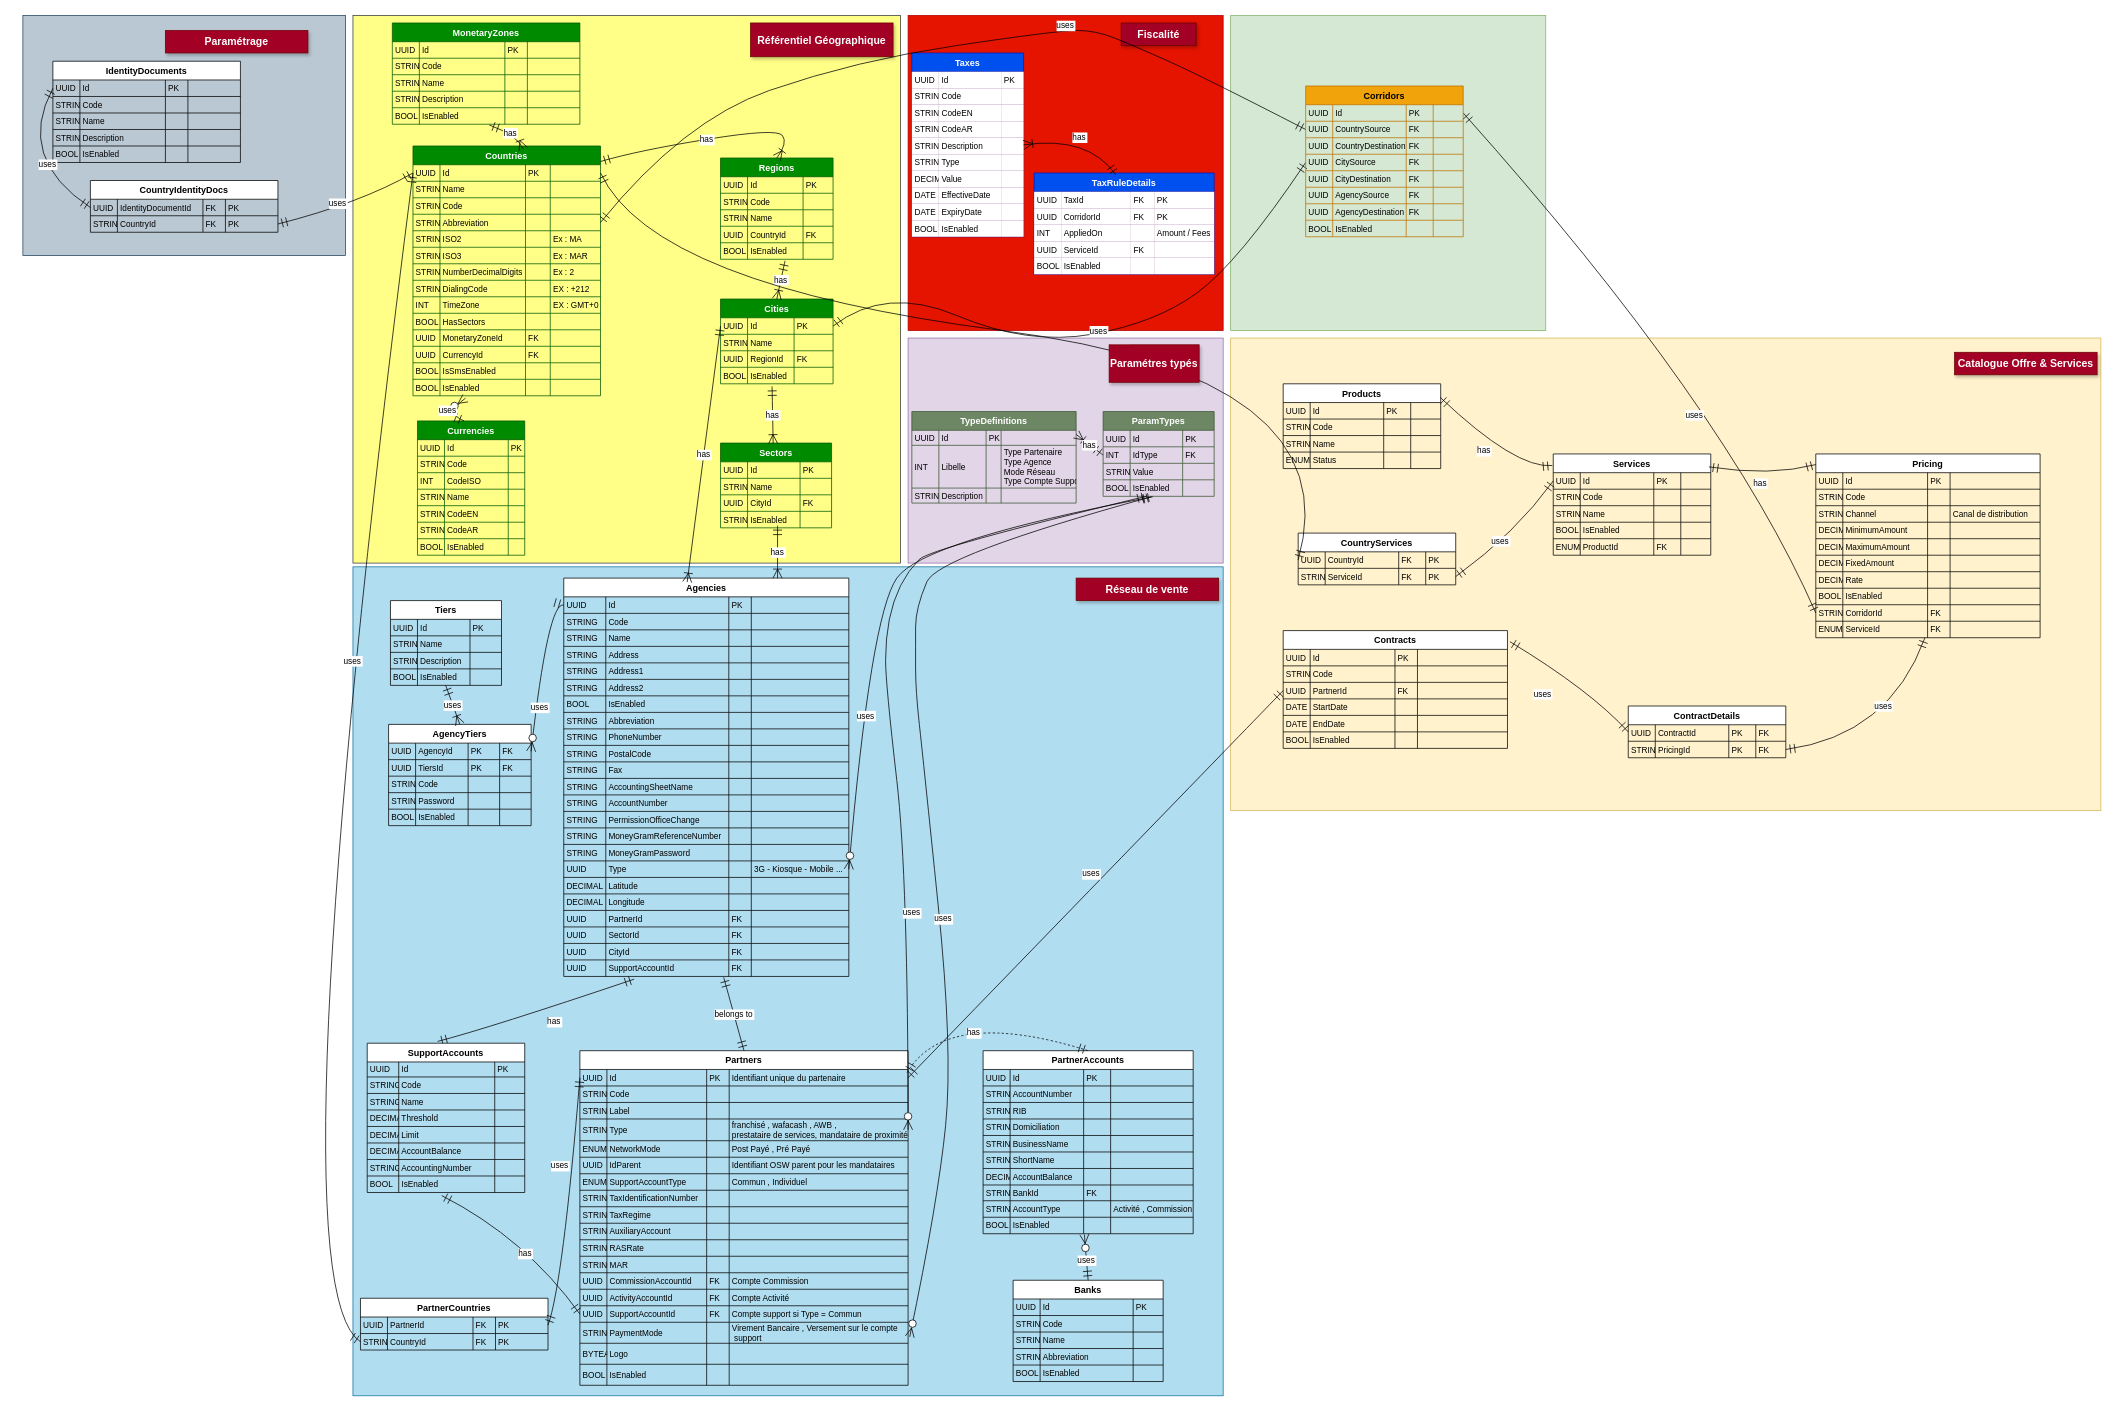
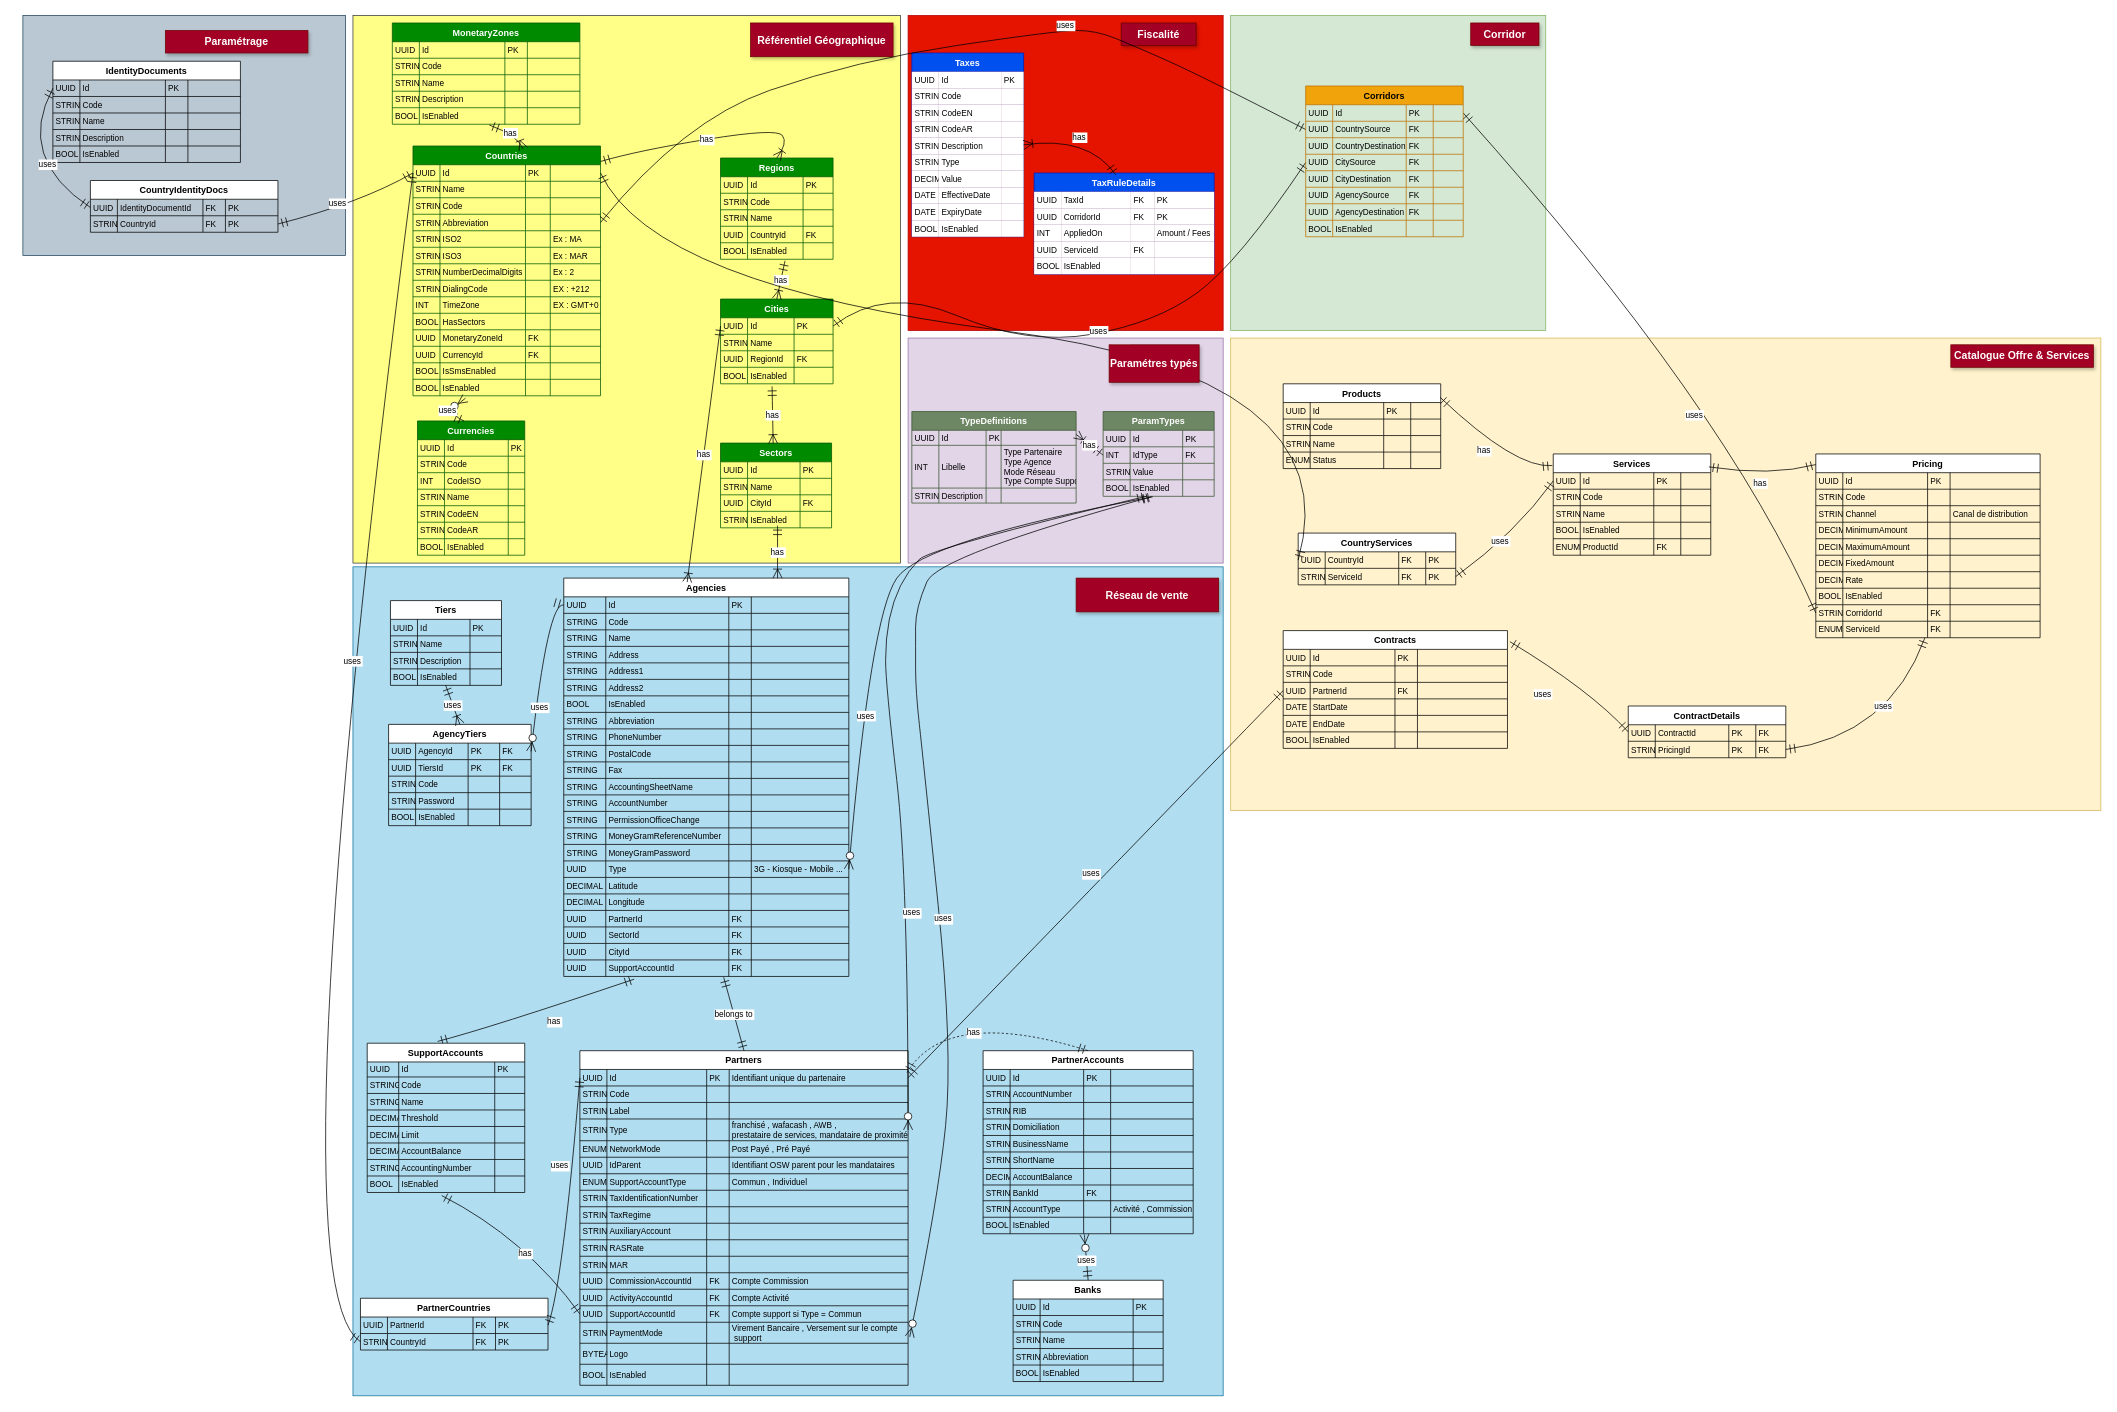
node "Corridor": added
node "Catalogue Offre & Services": moved (2025, 363) -> (2022, 356)
node "Réseau de vente": size 143x23 -> 143x34
